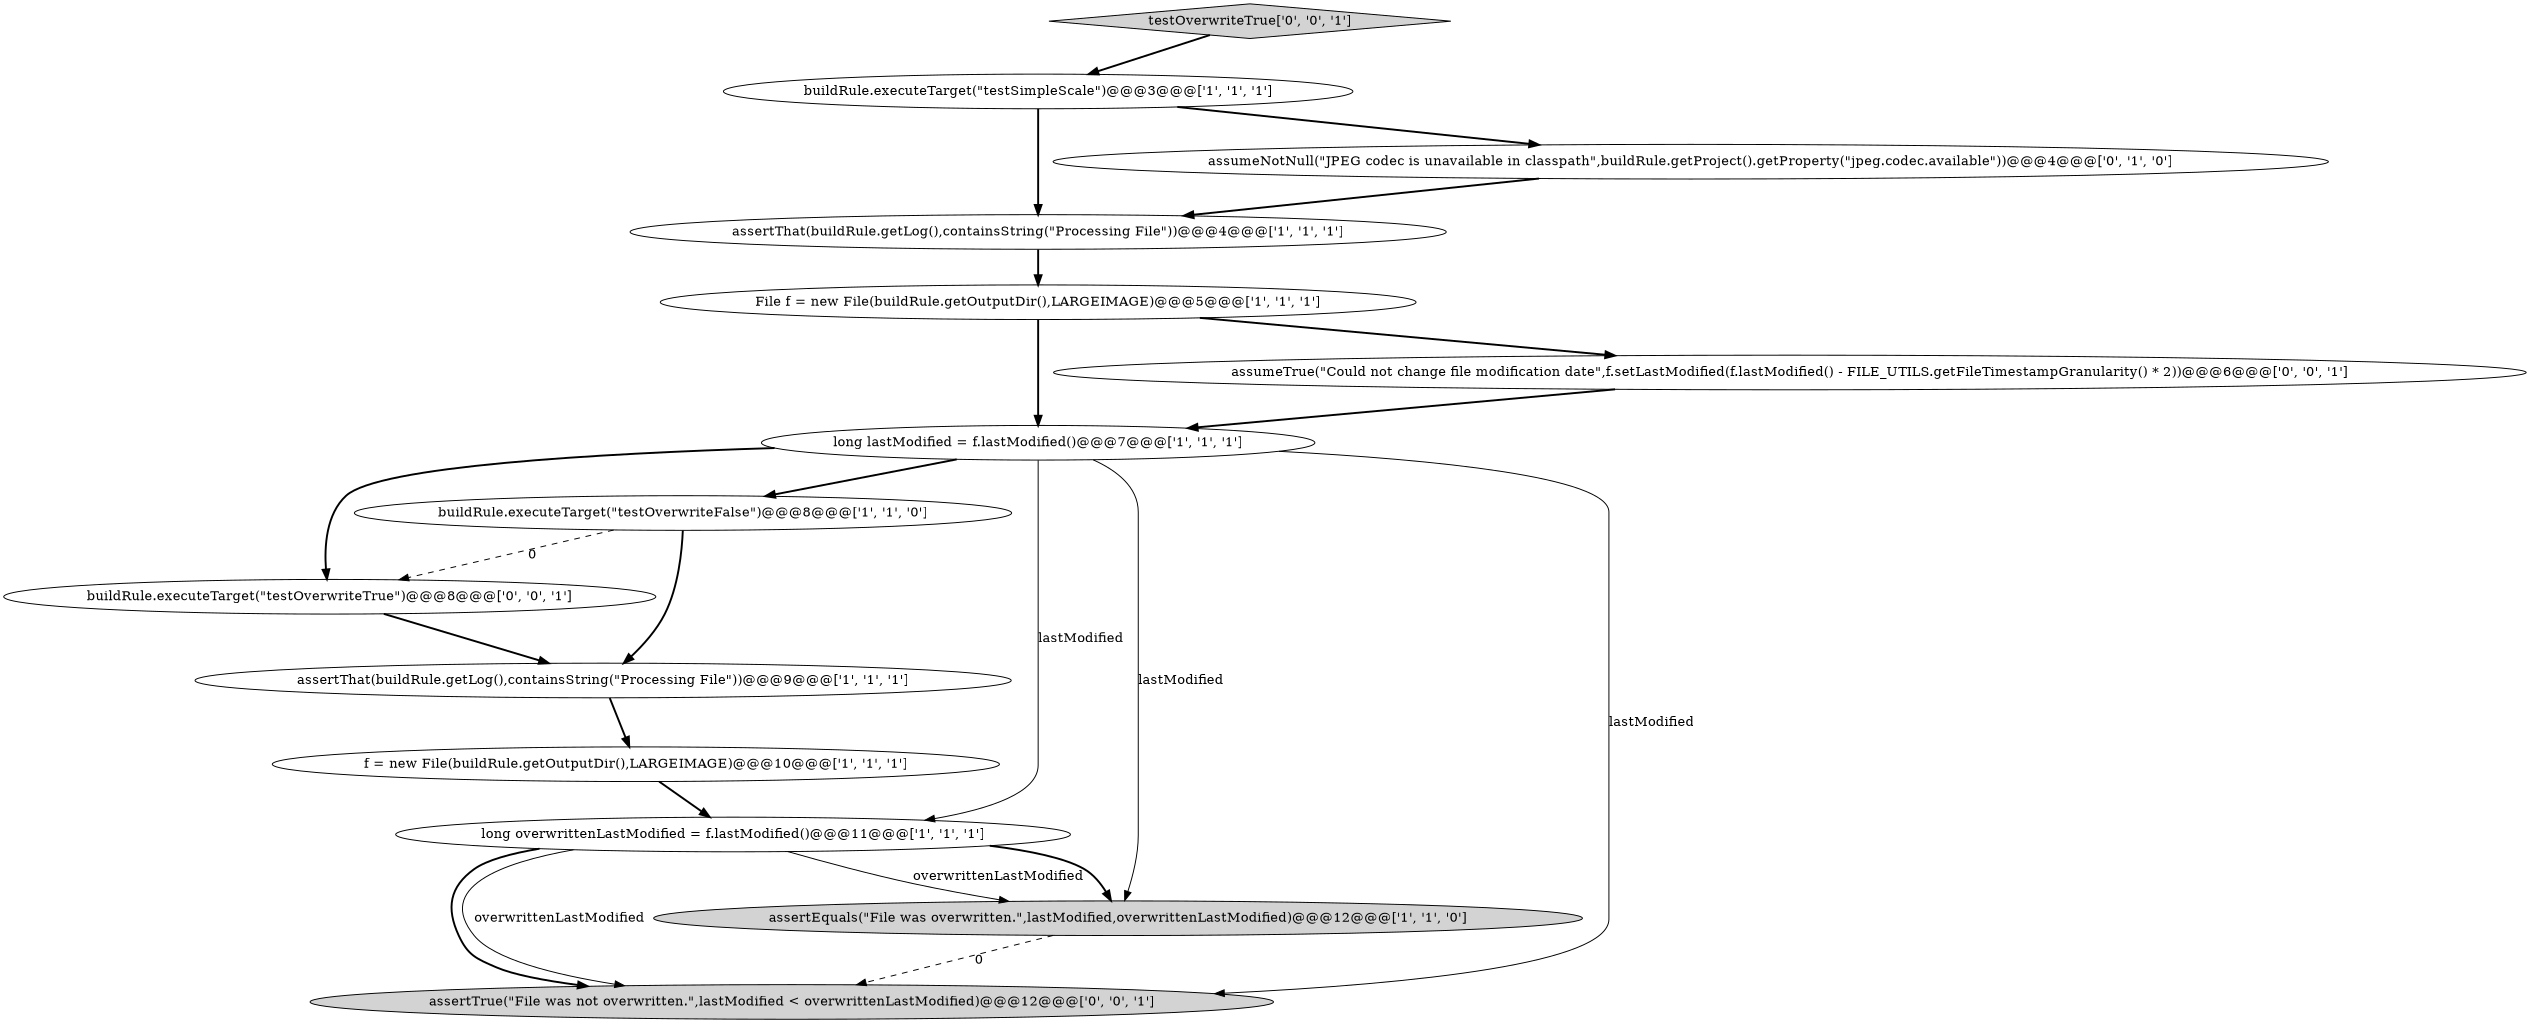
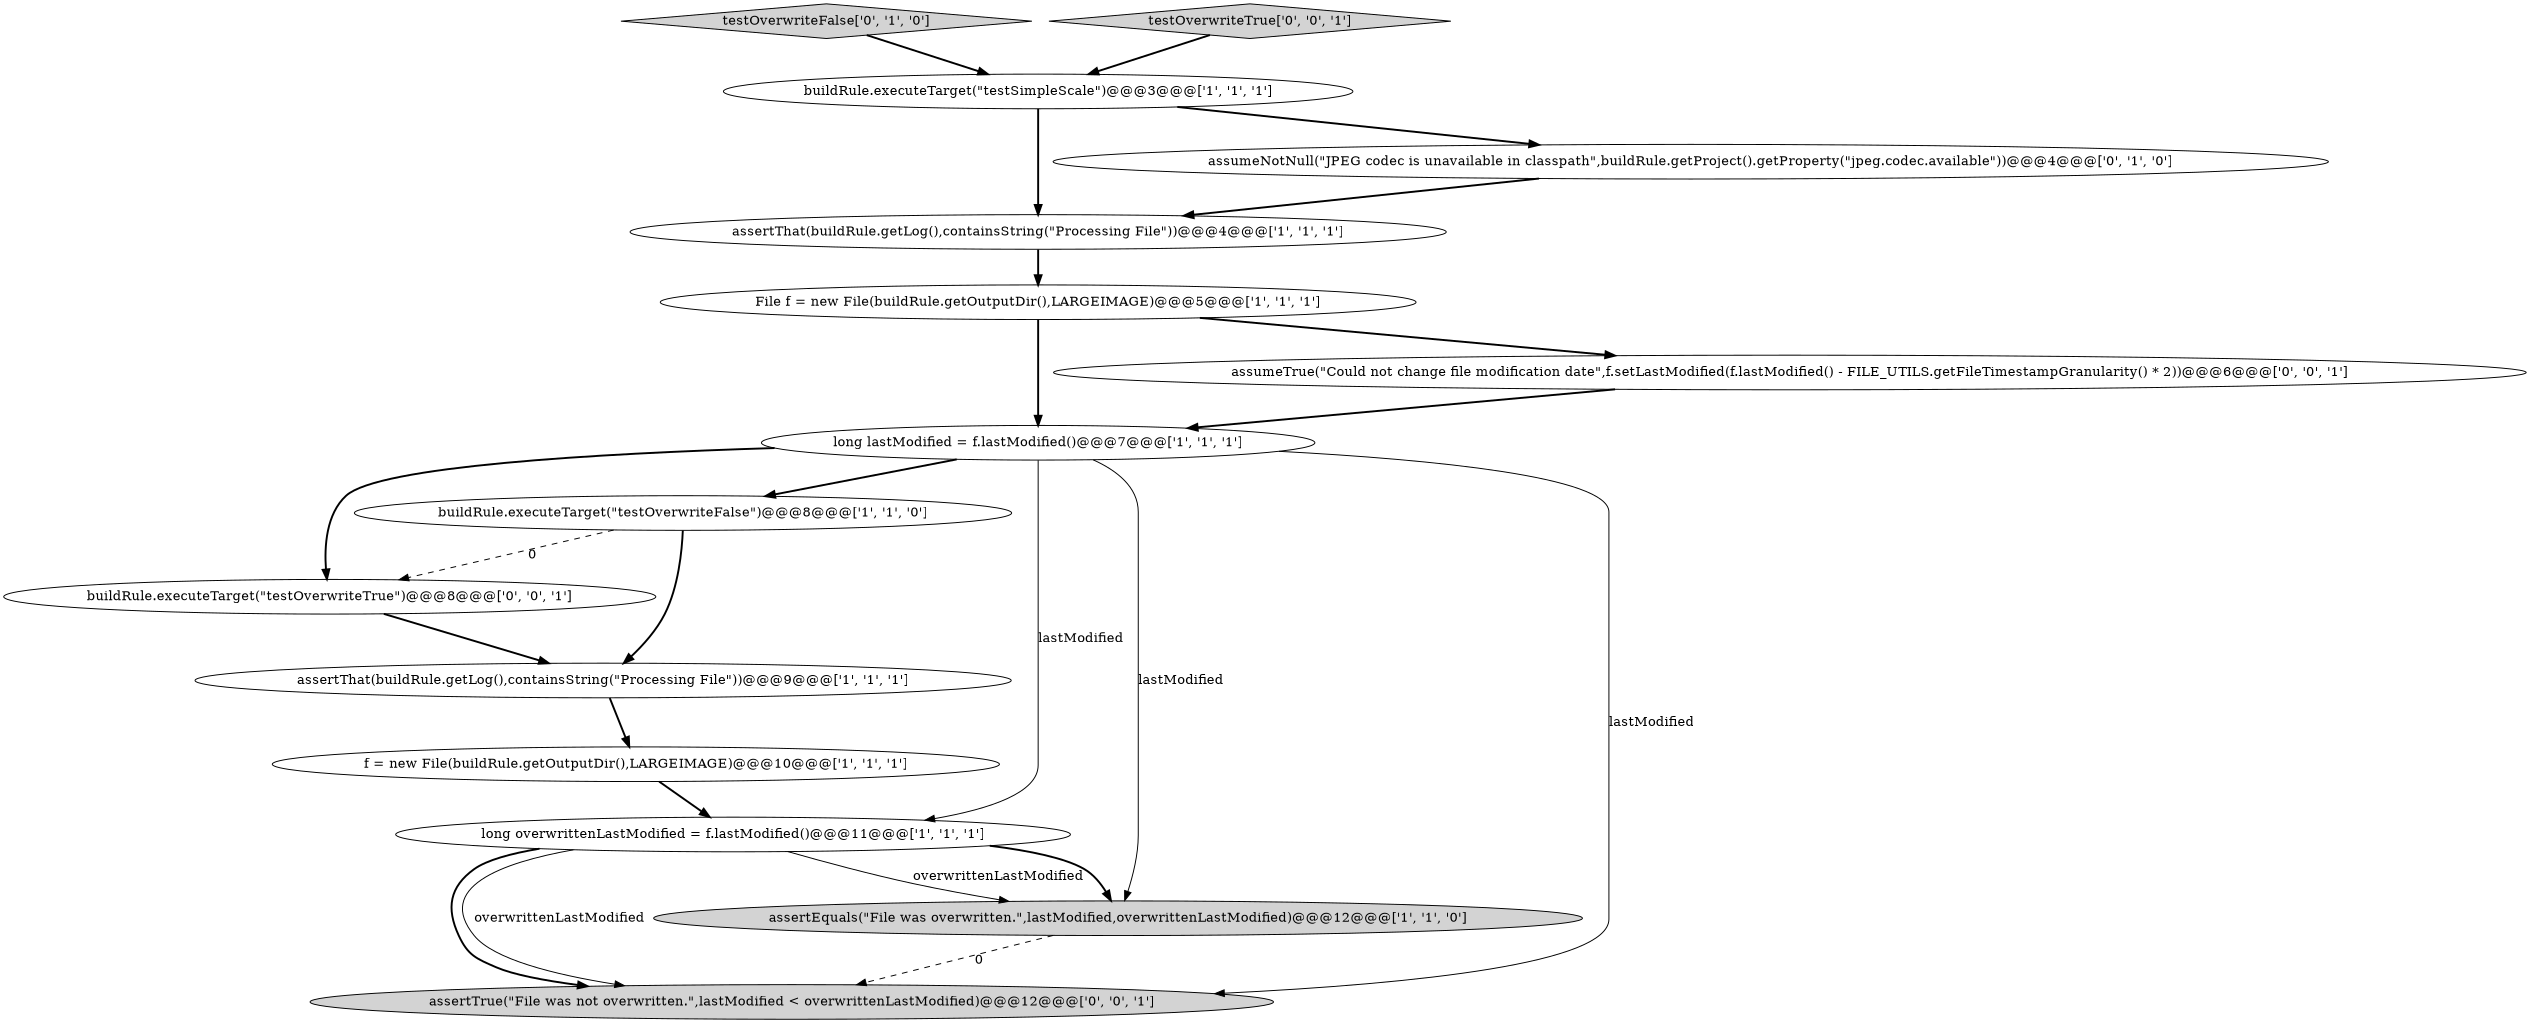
node "testOverwriteFalse['0', '1', '0']": added
